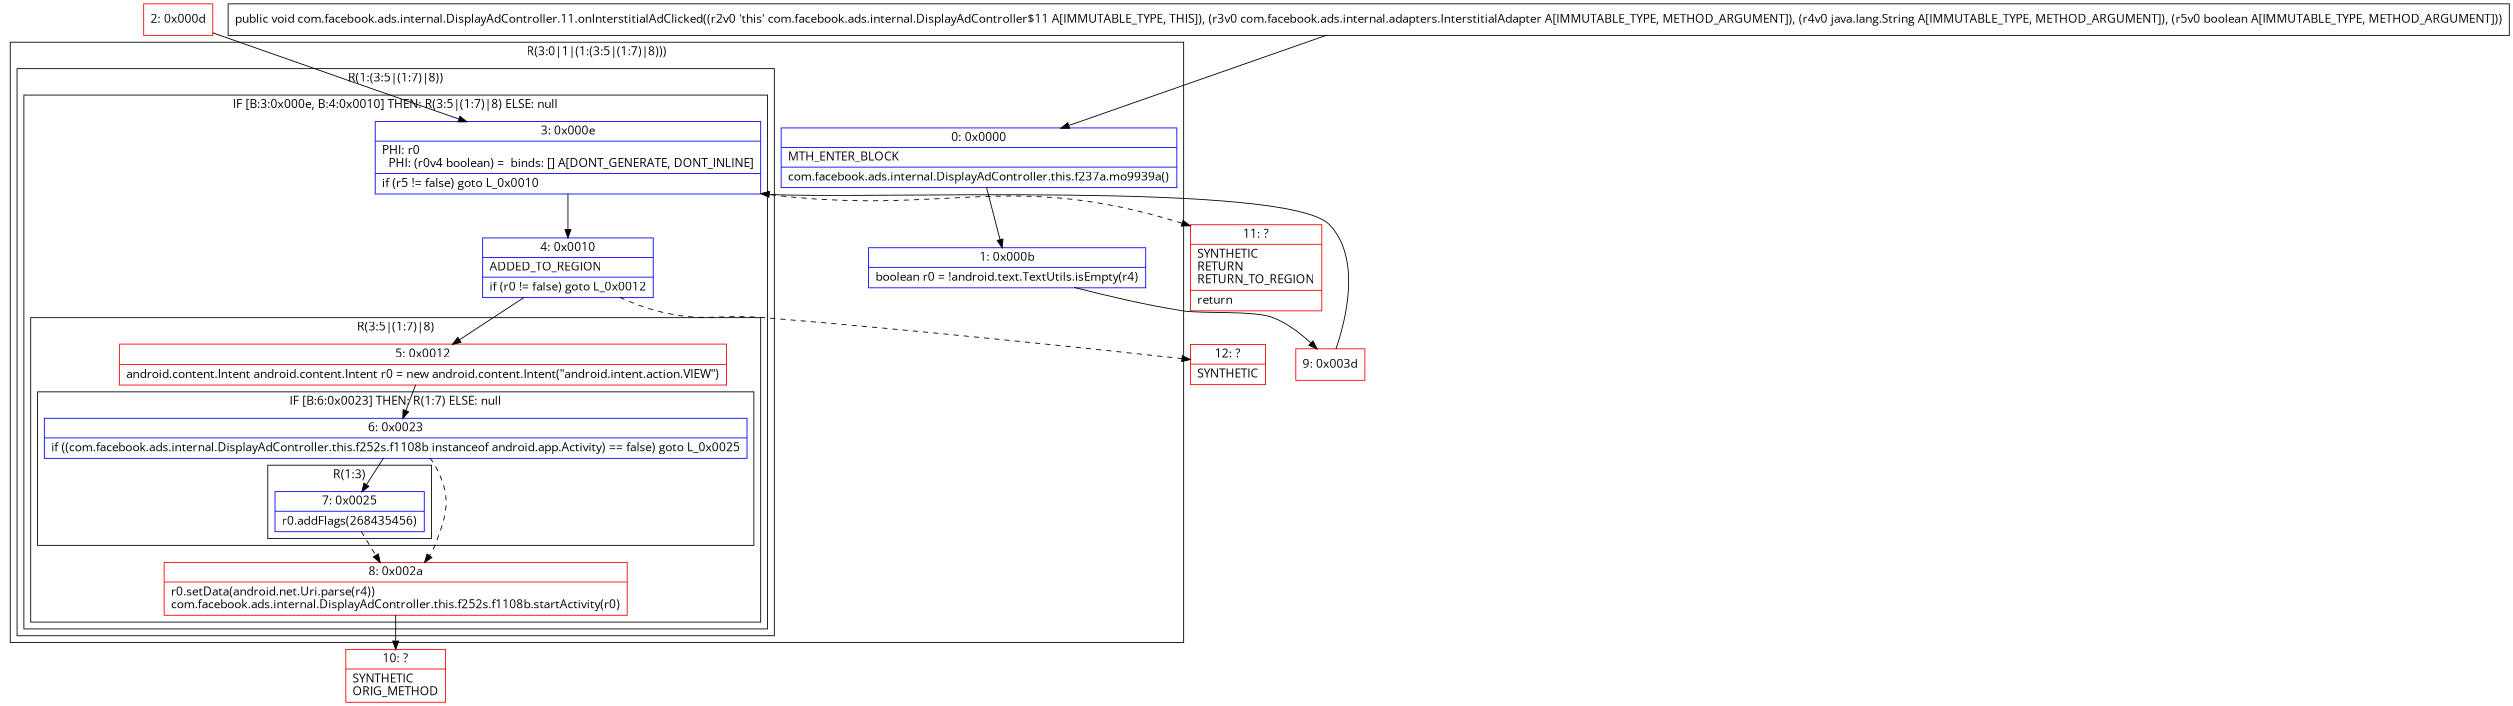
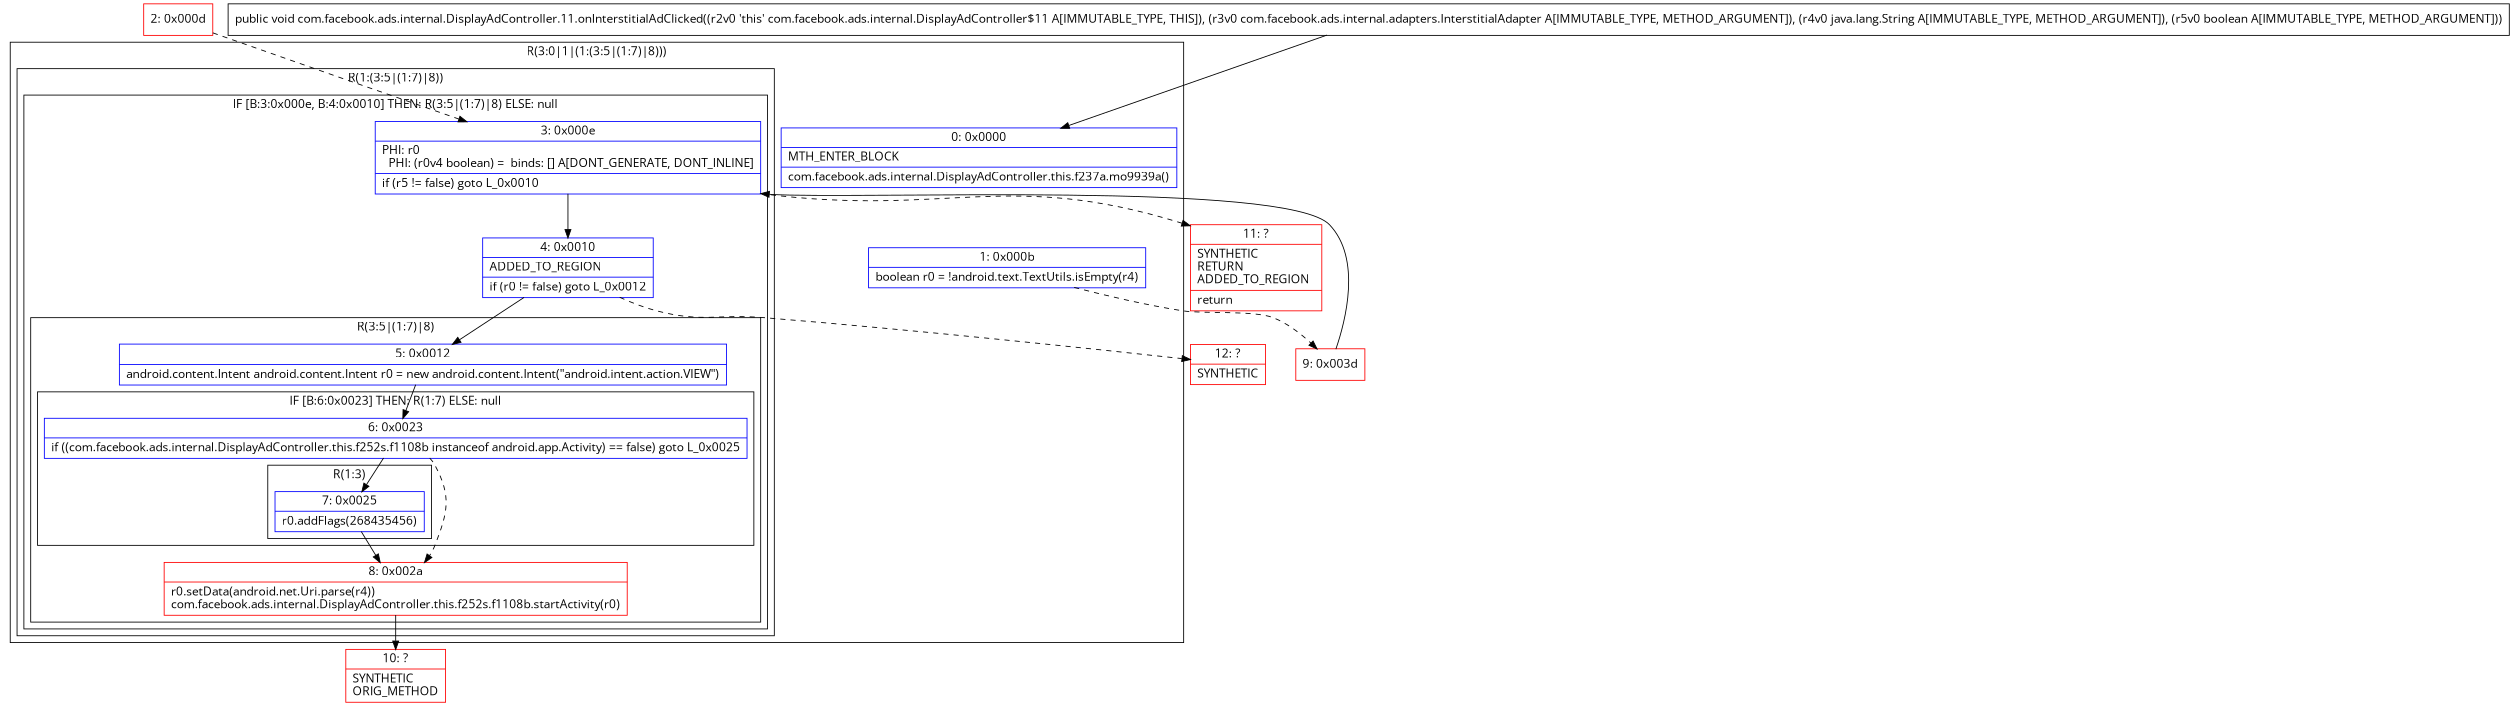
edge "2: 0x000d" -> "3: 0x000e": style solid -> dashed
edge "0: 0x0000" -> "1: 0x000b": removed
node "11: ?": text "RETURN_TO_REGION" -> "ADDED_TO_REGION"
edge "1: 0x000b" -> "9: 0x003d": style solid -> dashed
node "5: 0x0012": color red -> blue
edge "7: 0x0025" -> "8: 0x002a": style dashed -> solid
